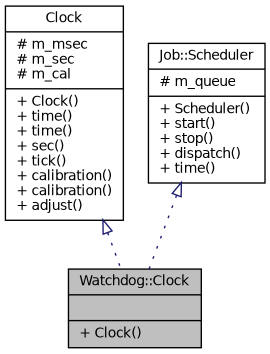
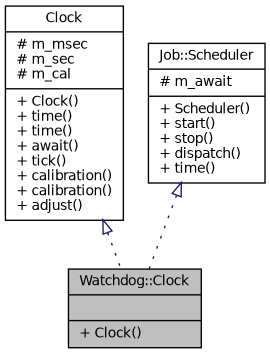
node "Job::Scheduler": text "# m_queue" -> "# m_await"
node "Clock": text "+ sec()" -> "+ await()"
